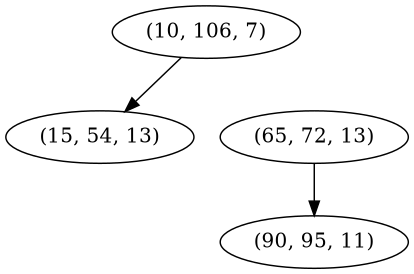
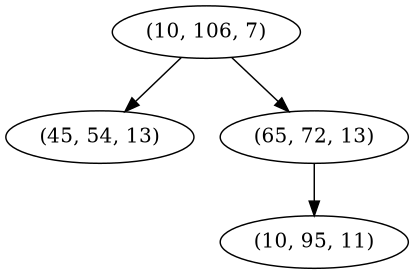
edge "(10, 106, 7)" -> "(65, 72, 13)": added
node "(15, 54, 13)": label "(15, 54, 13)" -> "(45, 54, 13)"
node "(90, 95, 11)": label "(90, 95, 11)" -> "(10, 95, 11)"
